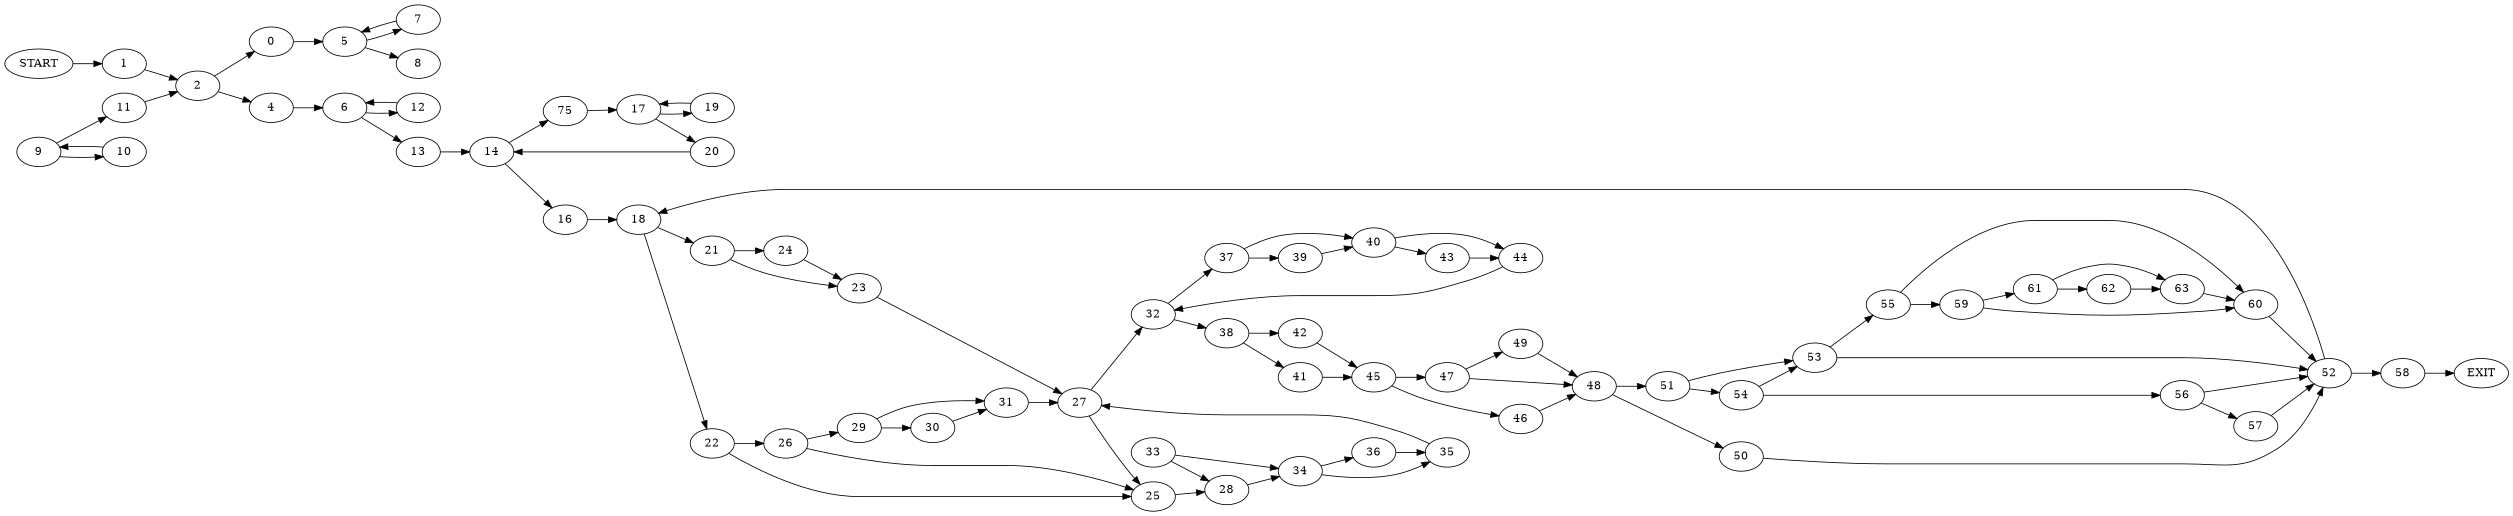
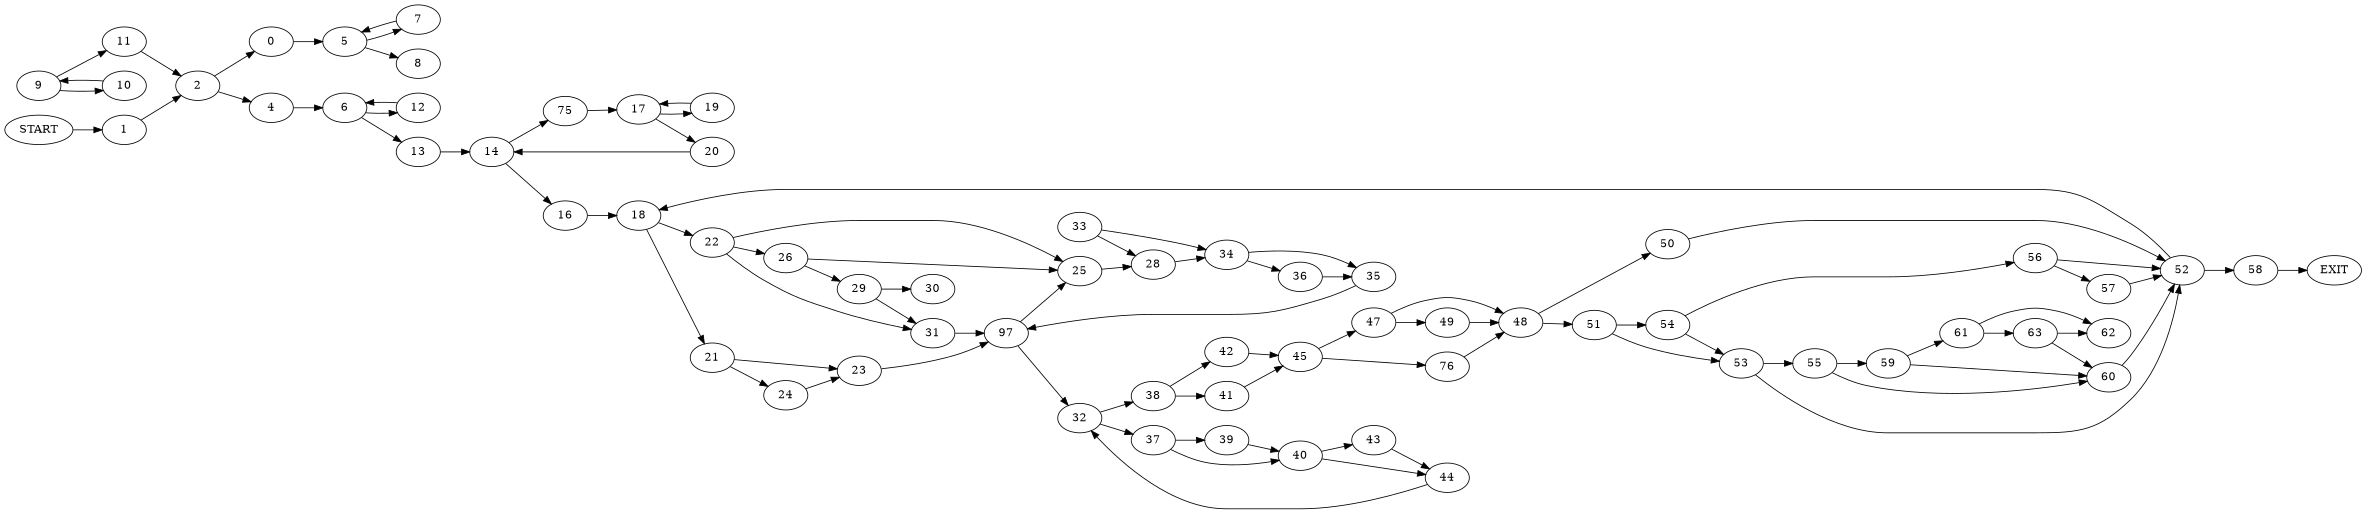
edge "62" -> "63": reversed
node "27": label "27" -> "97"
edge "30" -> "31": now "22" -> "31"
node "46": label "46" -> "76"
